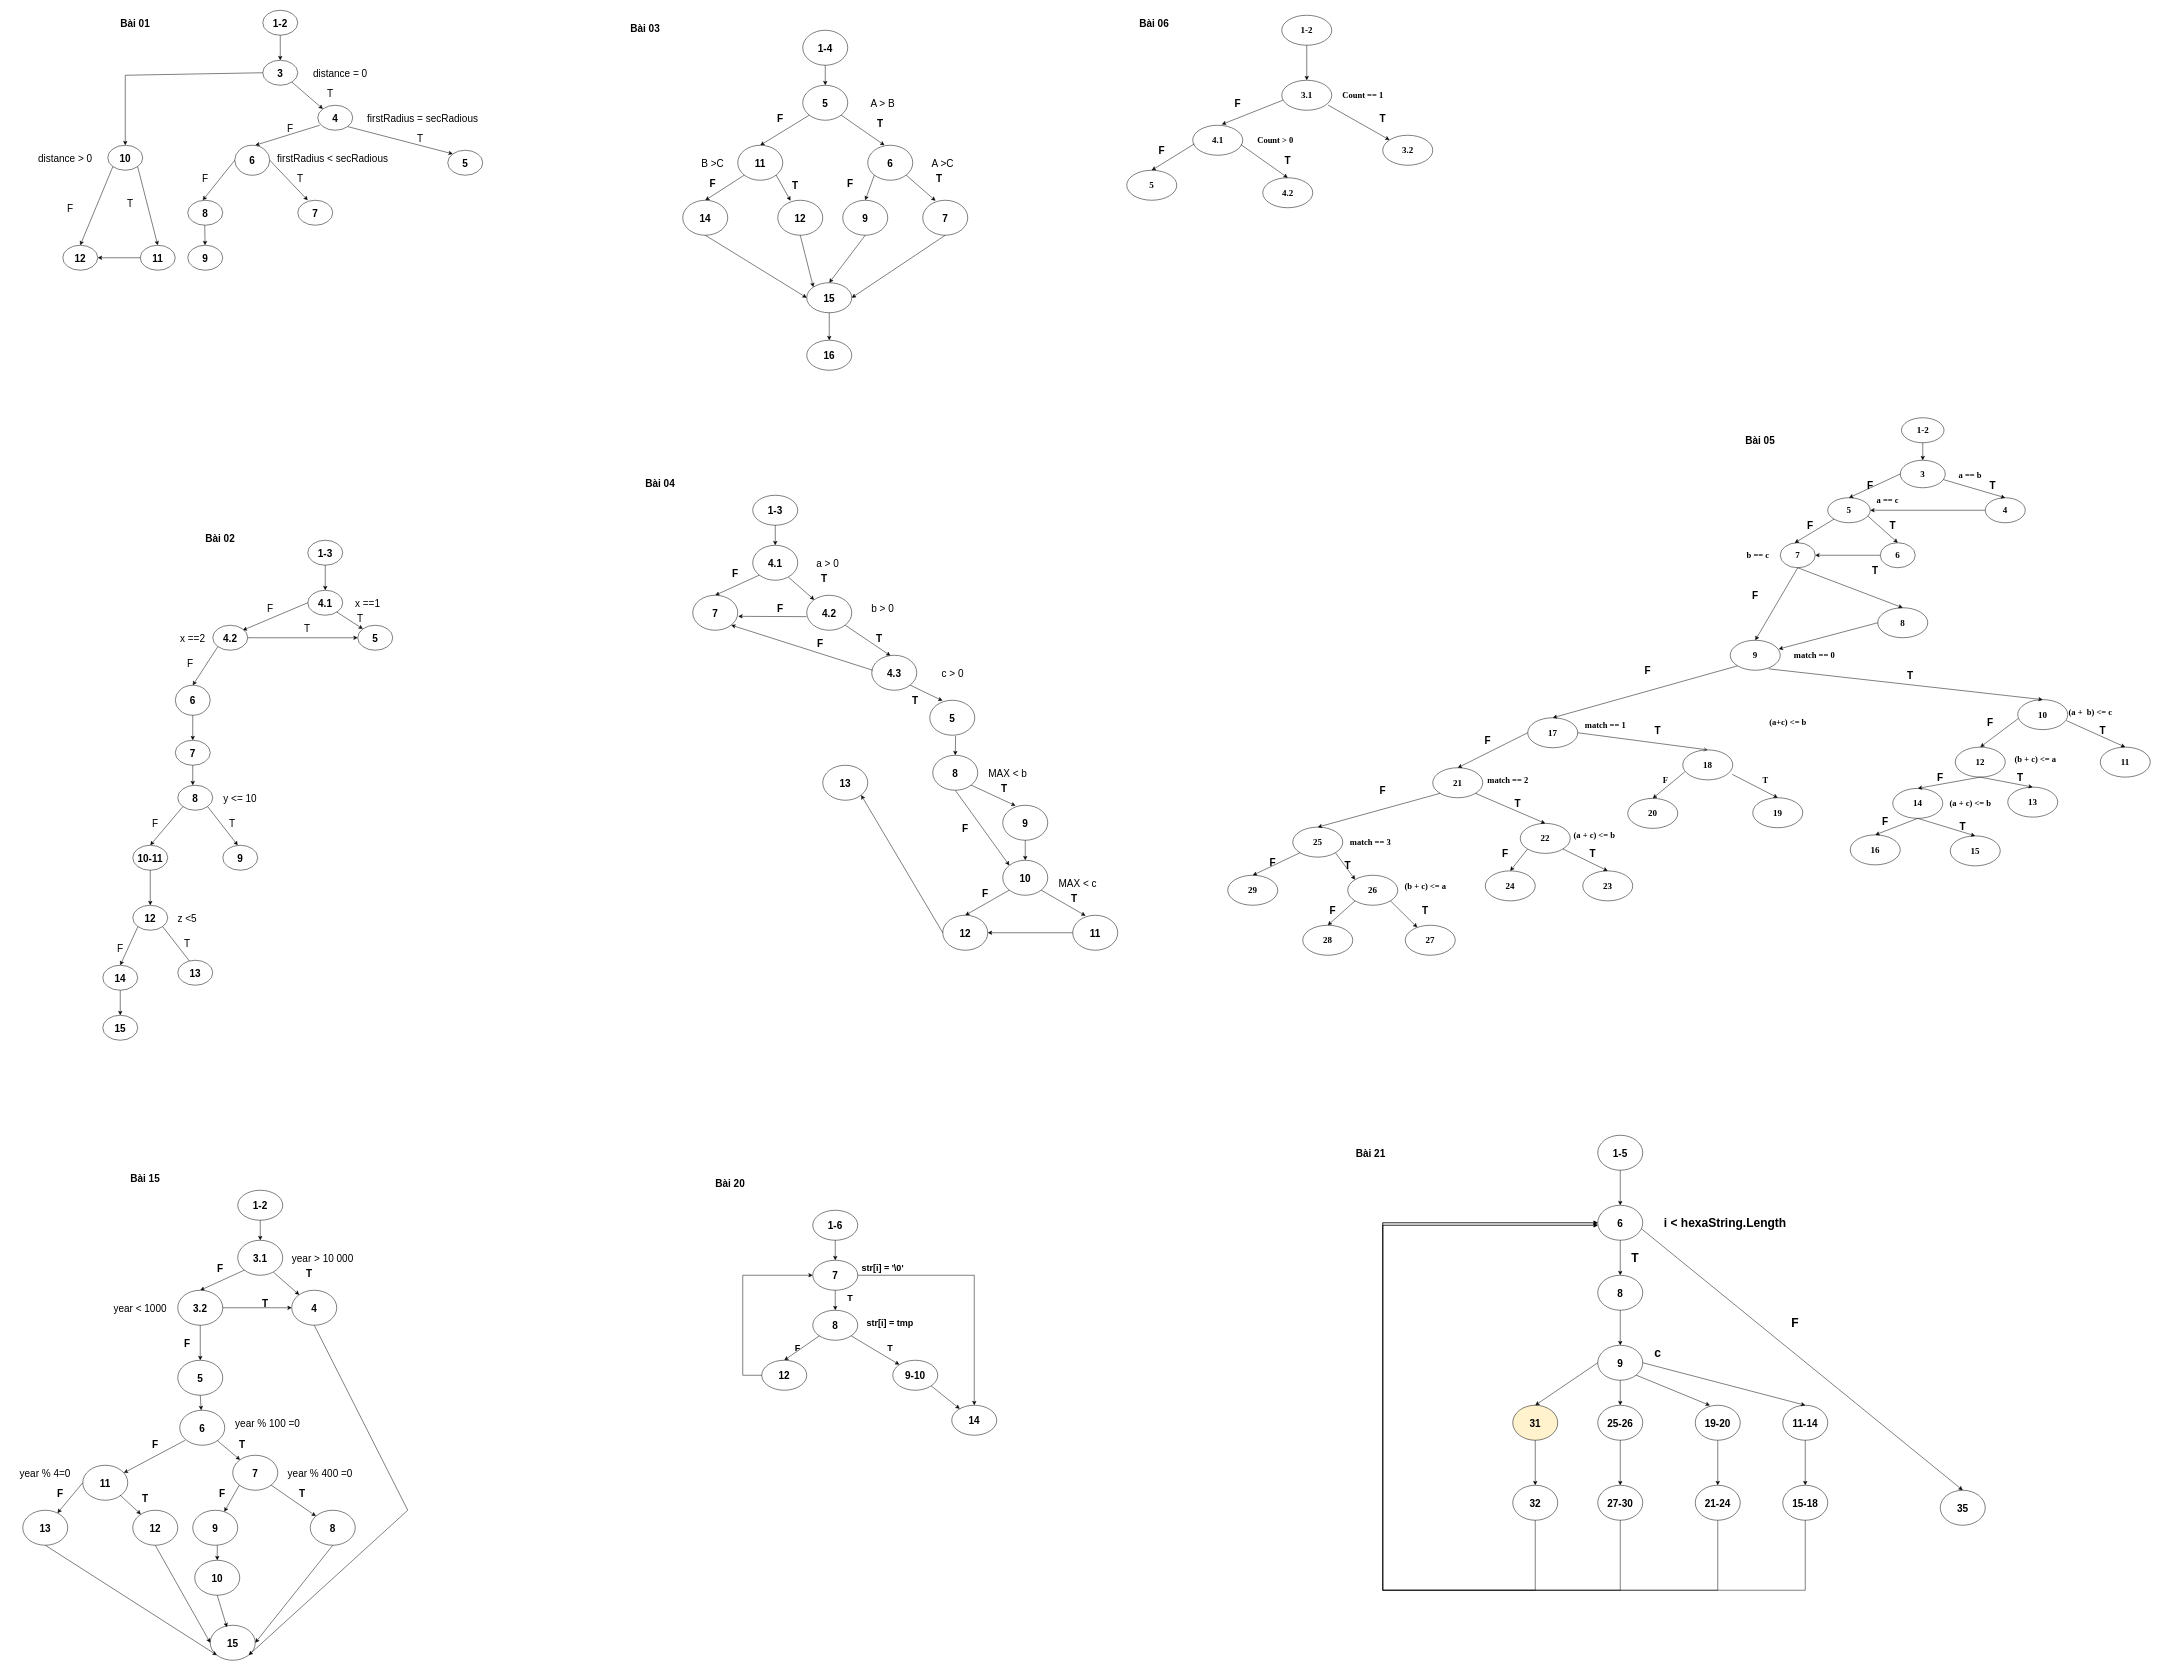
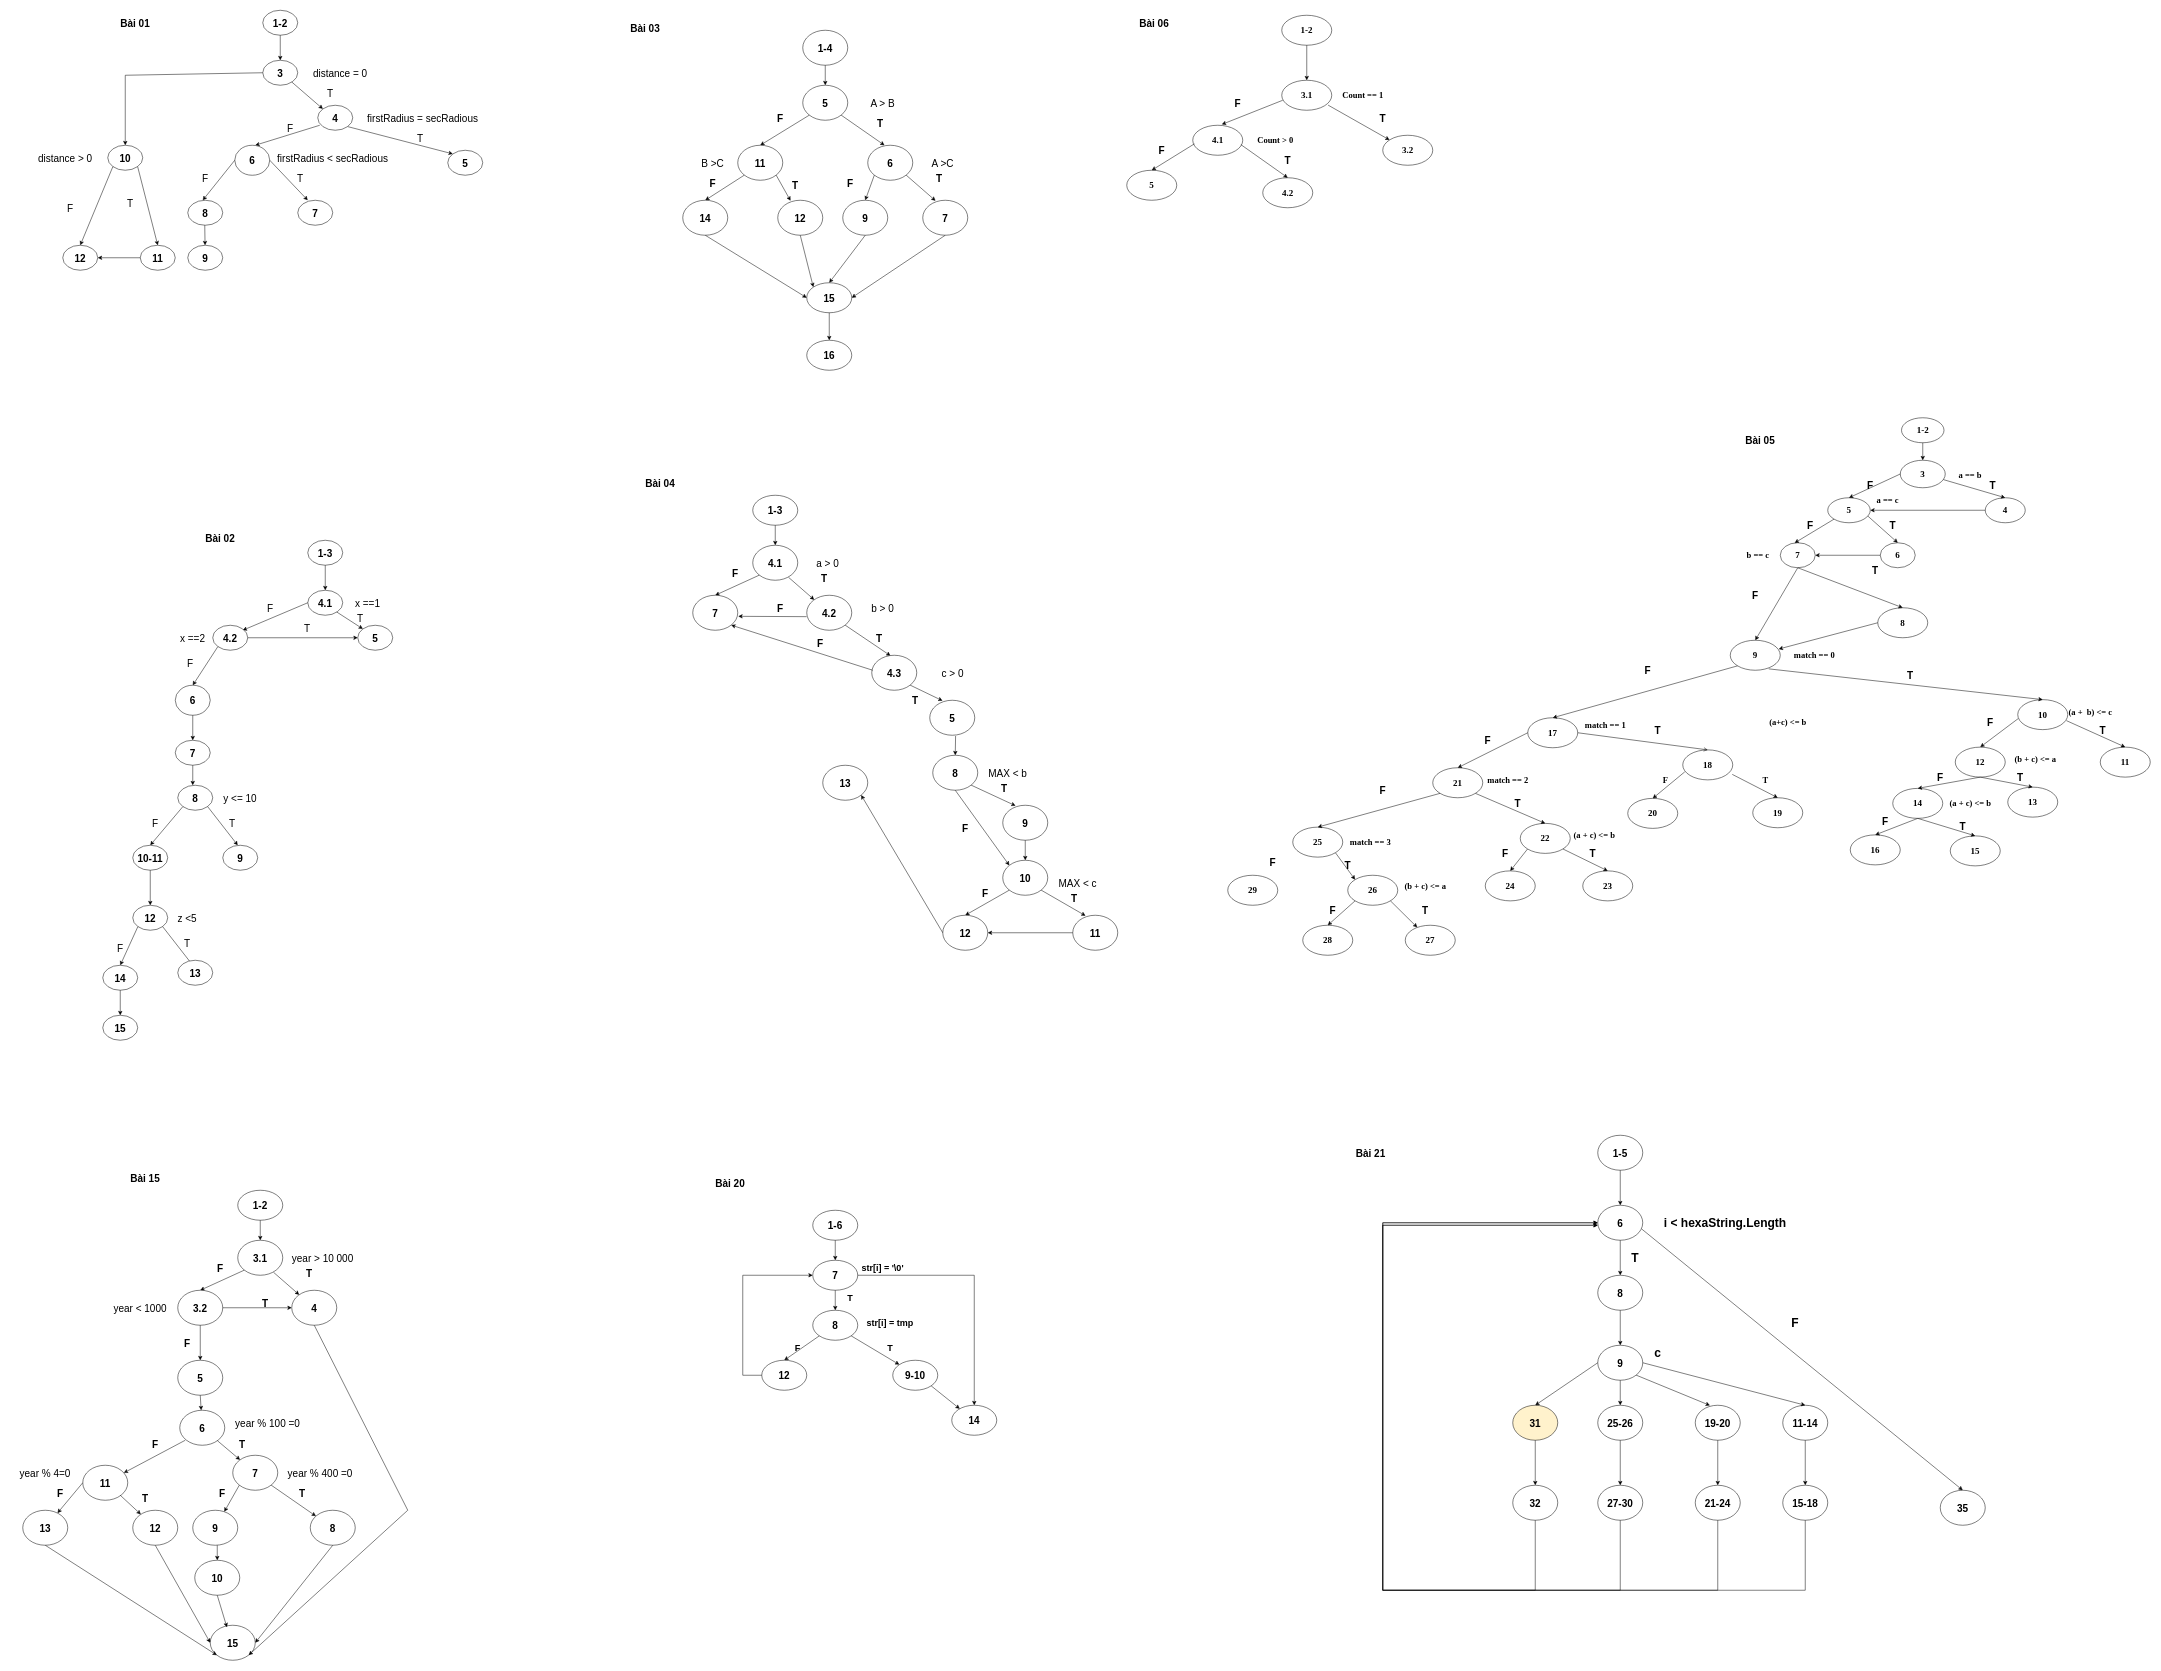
edge "25" -> "29": removed
